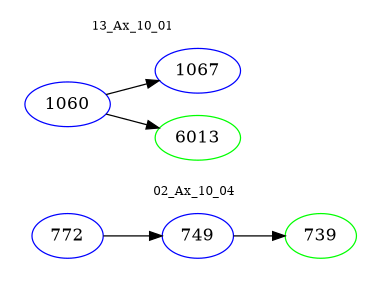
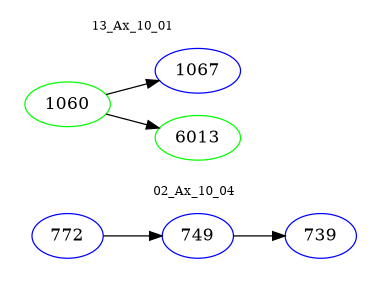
node "1060": color blue -> green
node "739": color green -> blue
